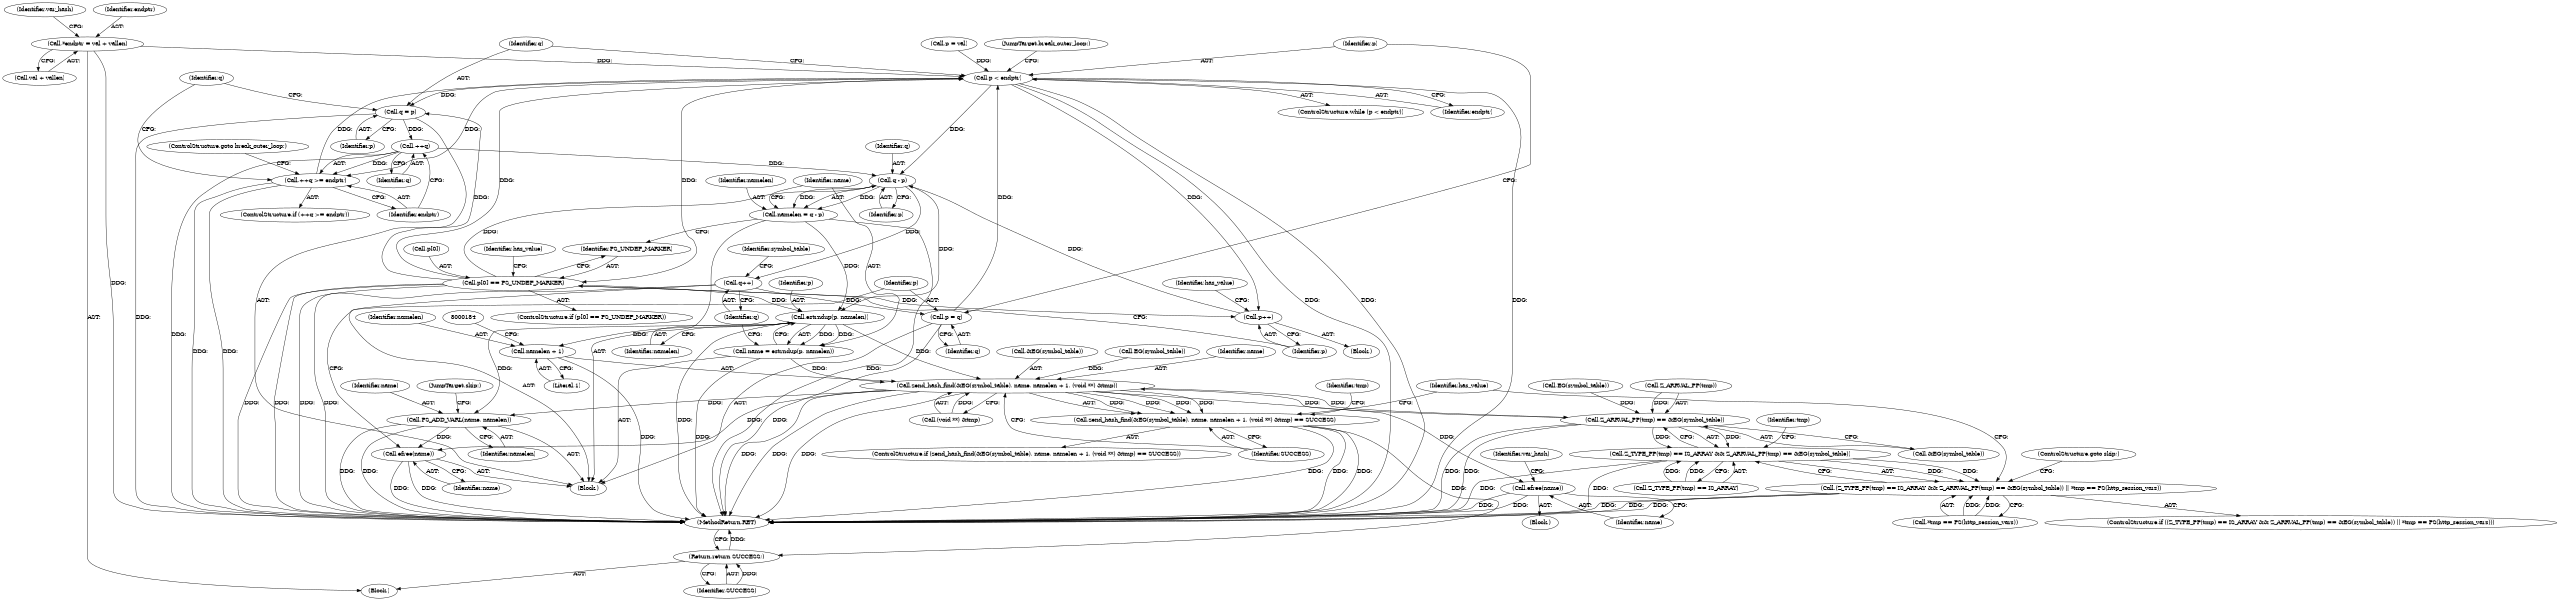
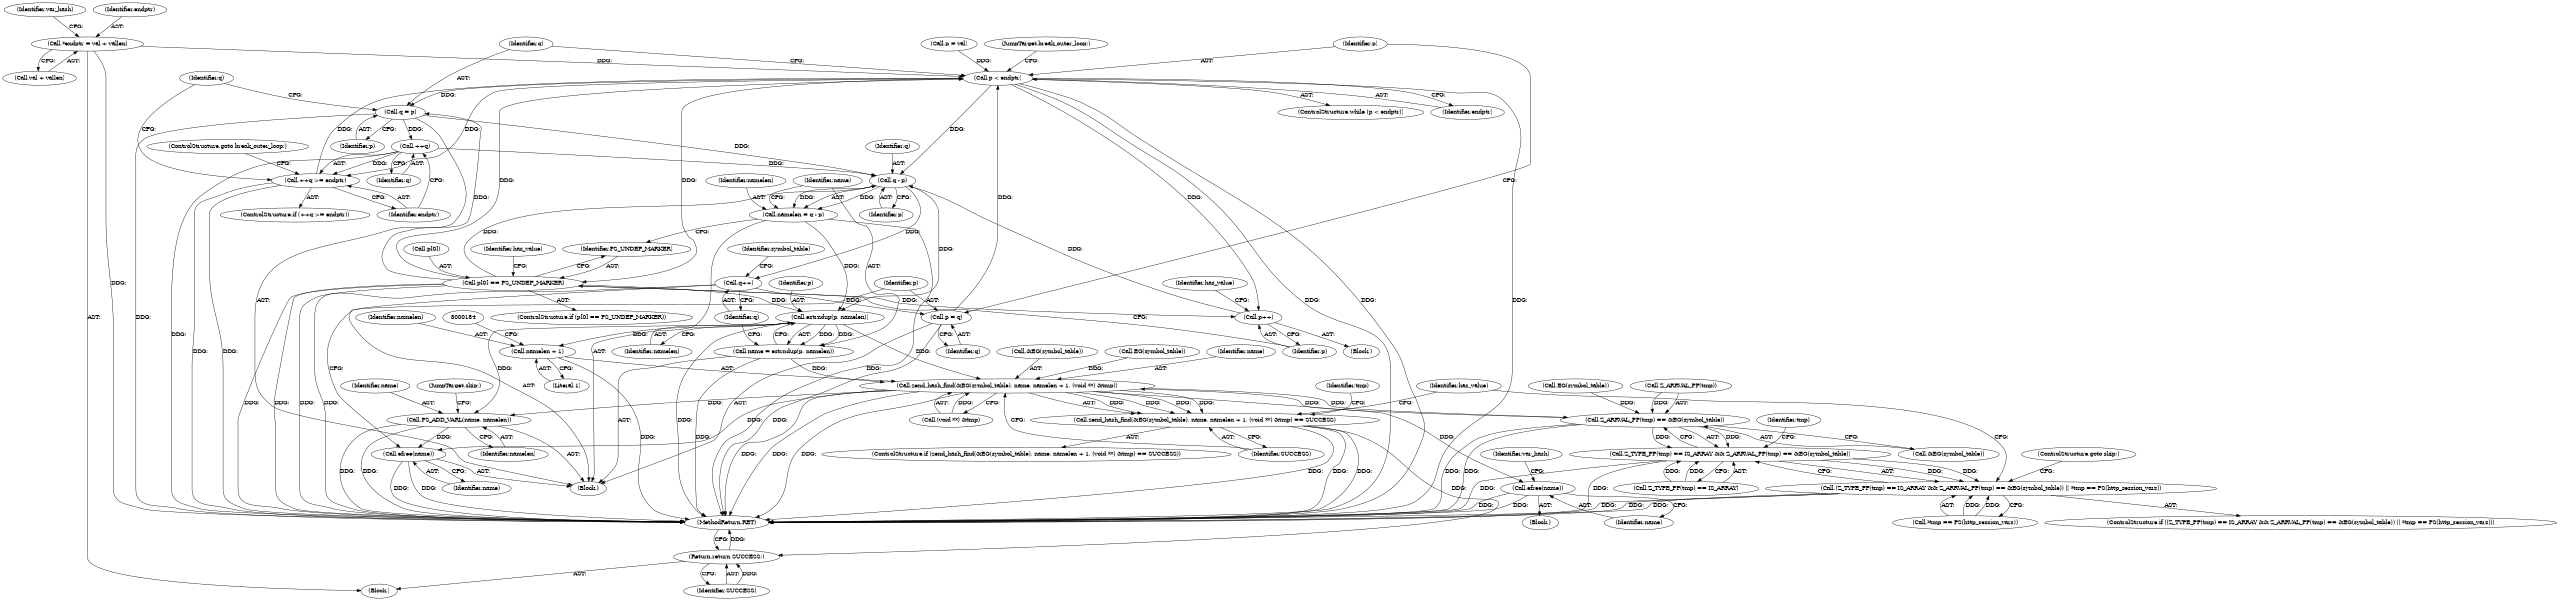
edge "(Call,q = p)" -> "(Call,q - p)": added, label "DDG:"
